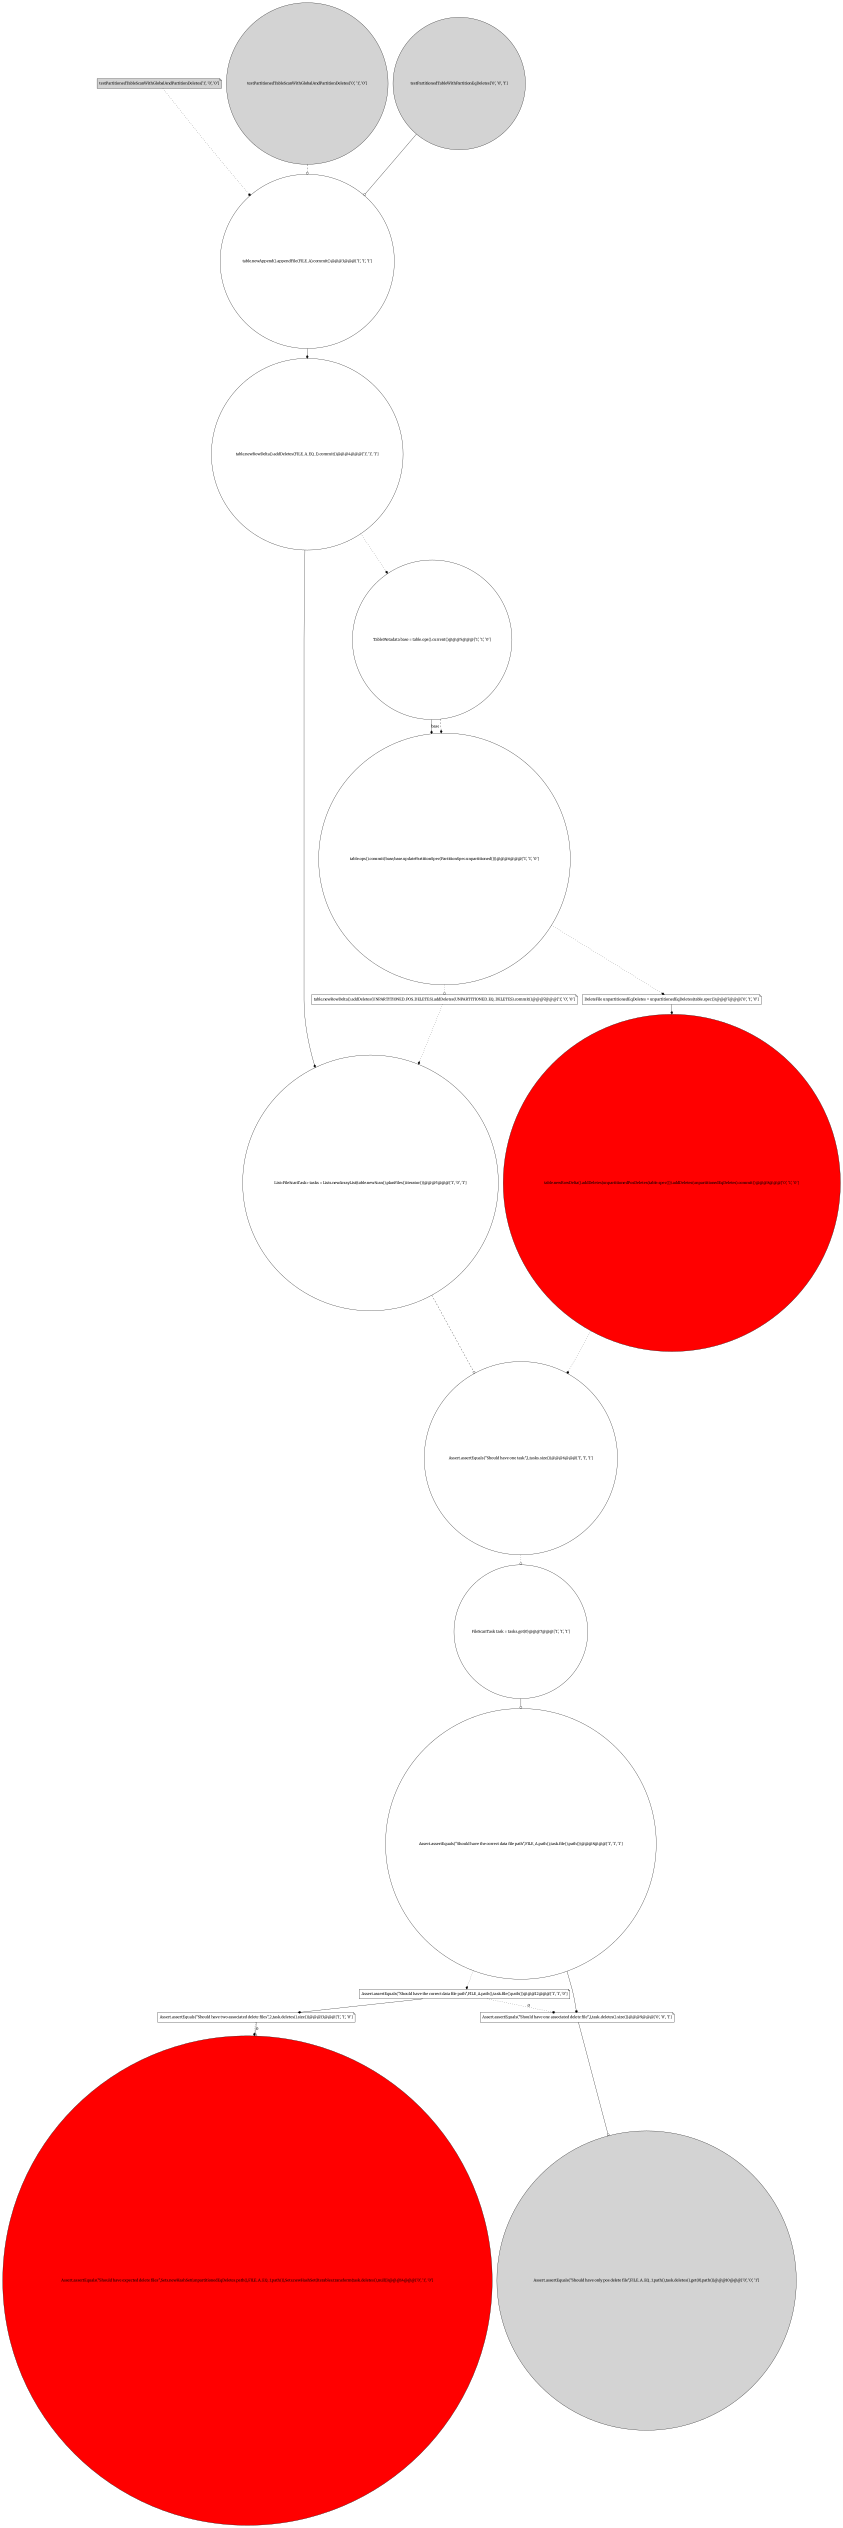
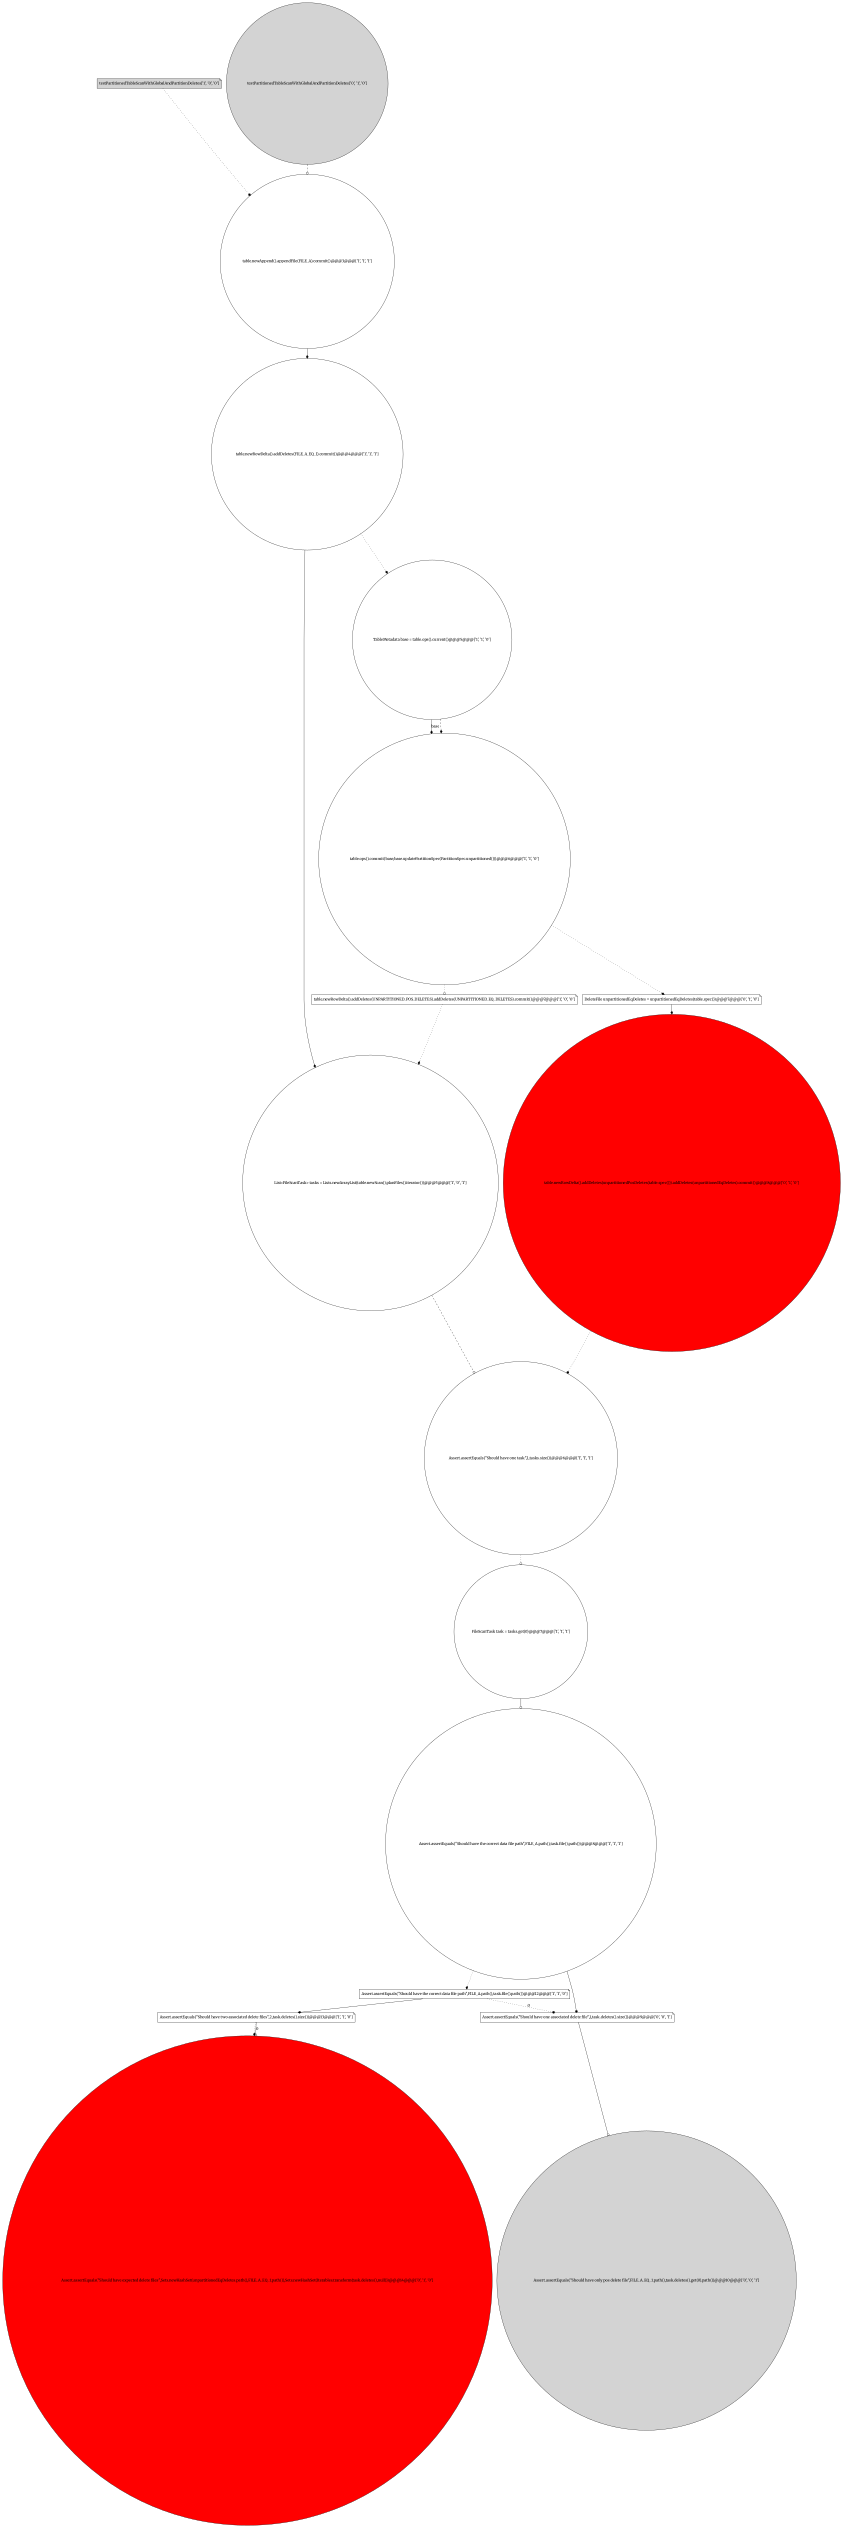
node "testPartitionedTableWithPartitionEqDeletes['0', '0', '1']": removed
